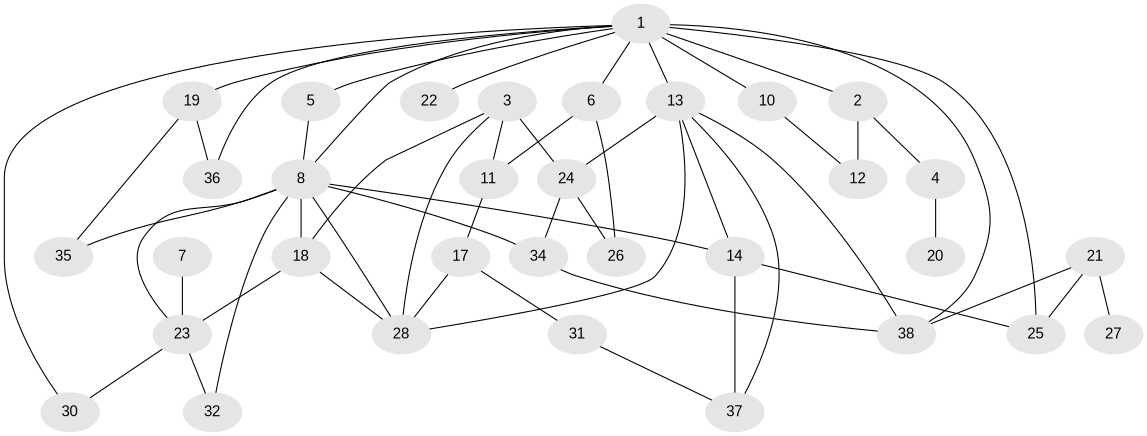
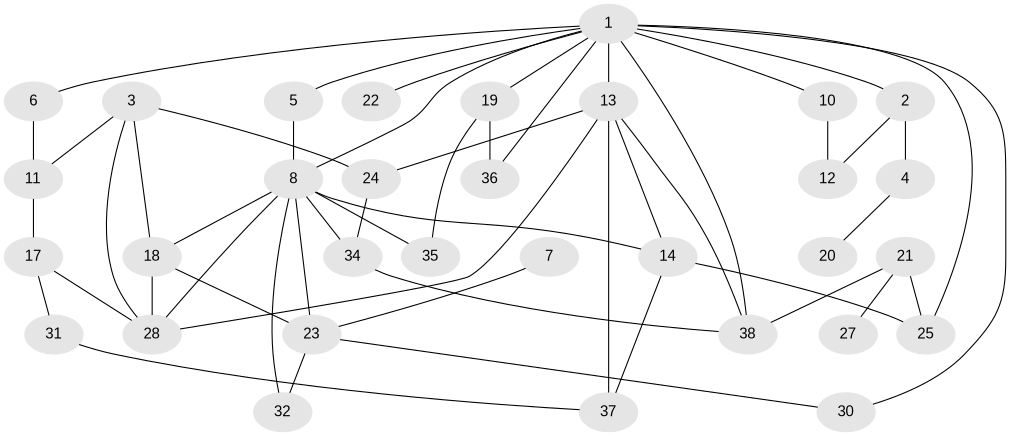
node "26": removed
